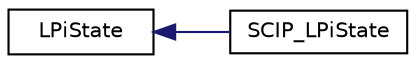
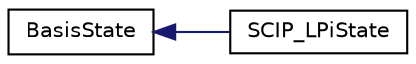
node "LPiState": label "LPiState" -> "BasisState"
